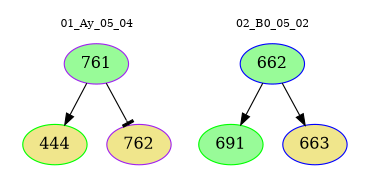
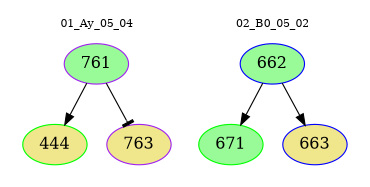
node "762": label "762" -> "763"
node "691": label "691" -> "671"
